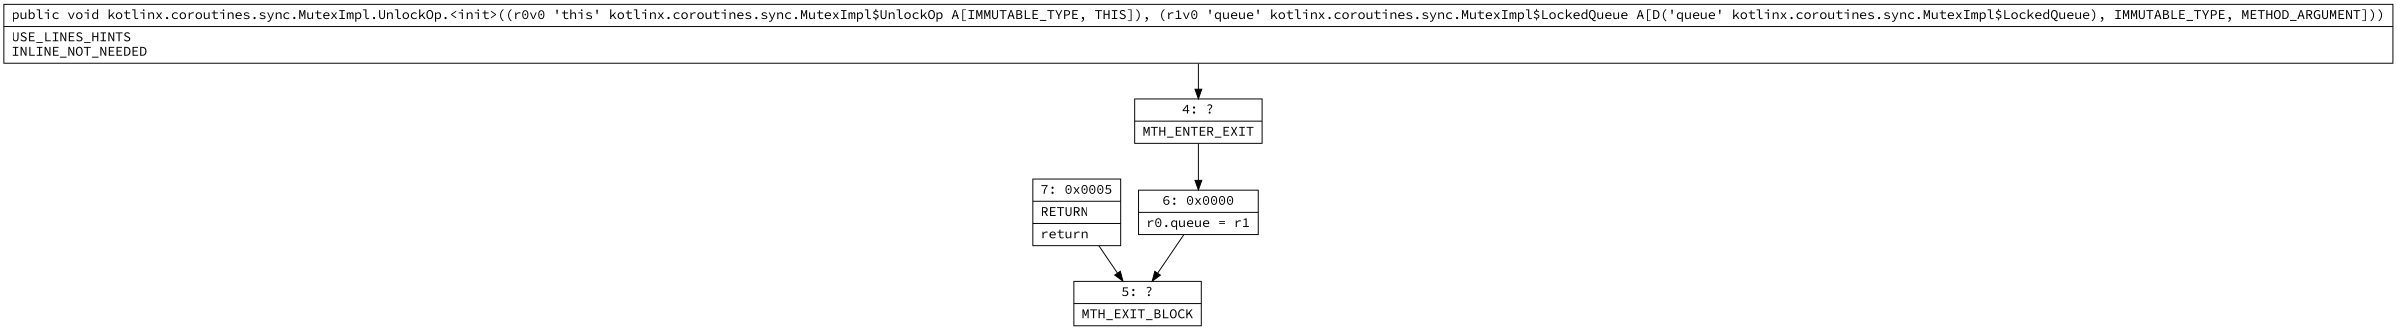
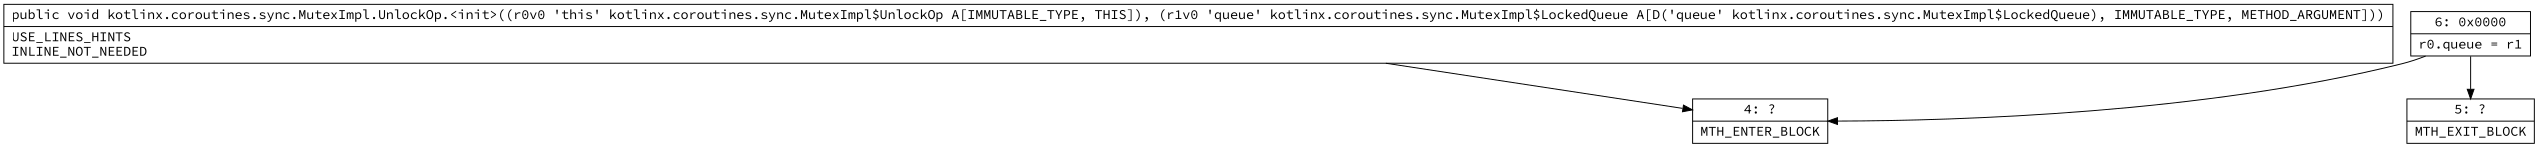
node "4: ?": text "MTH_ENTER_EXIT" -> "MTH_ENTER_BLOCK"
edge "4: ?" -> "6: 0x0000": reversed
node "7: 0x0005": removed
